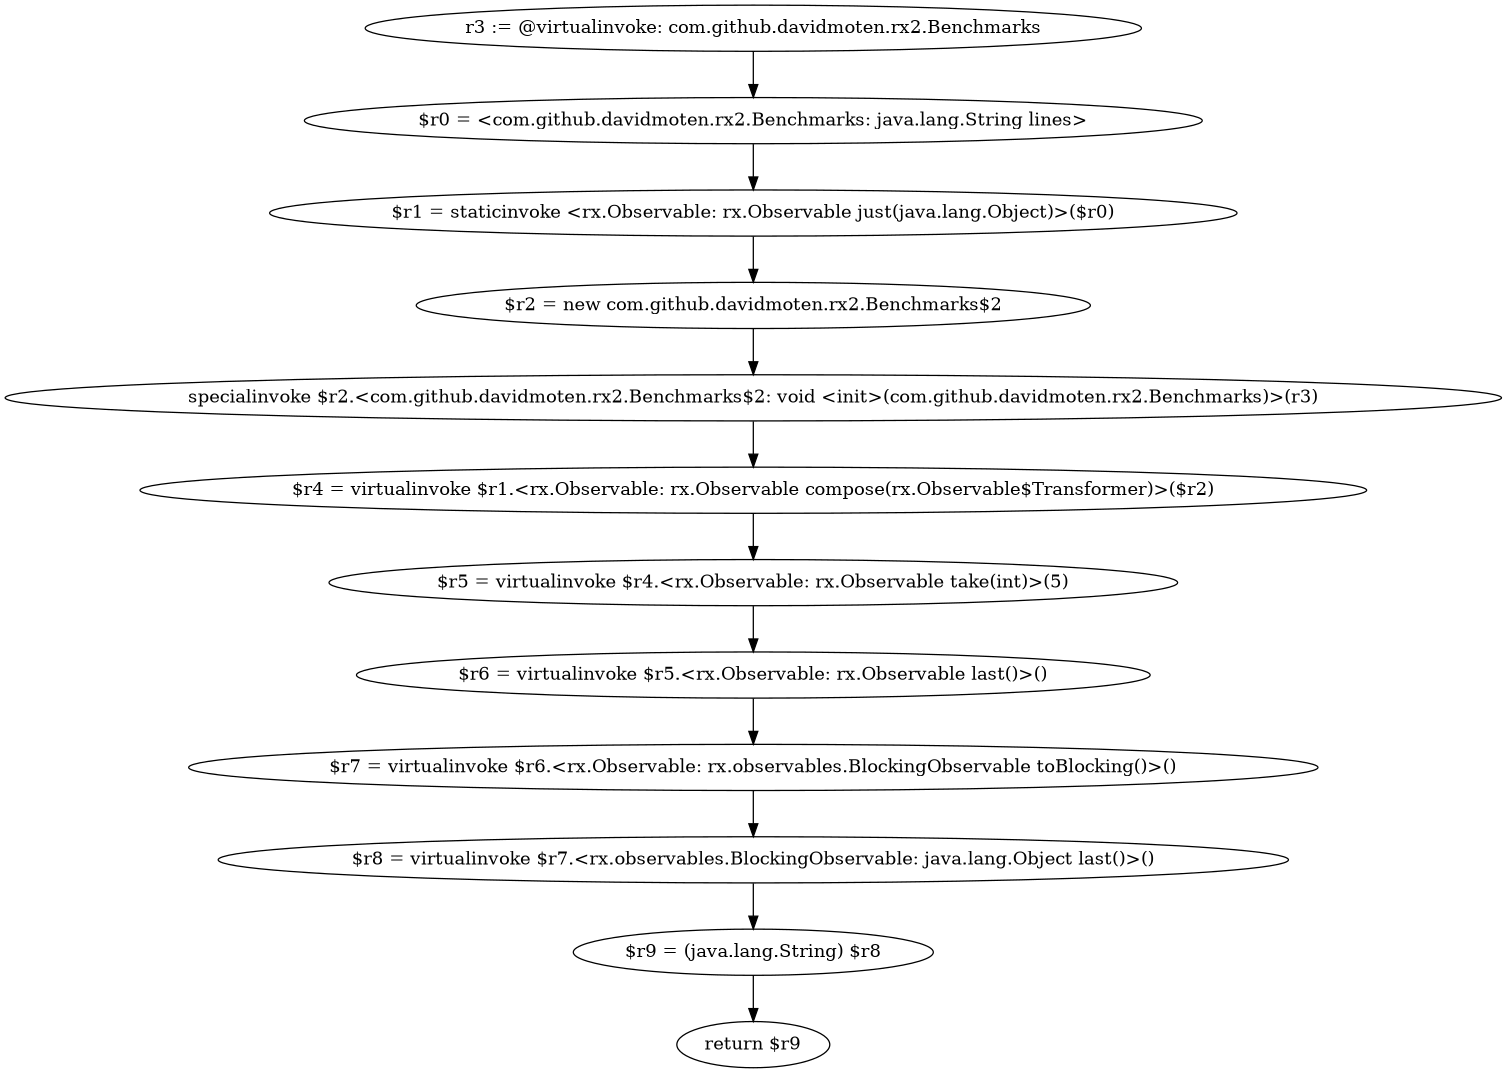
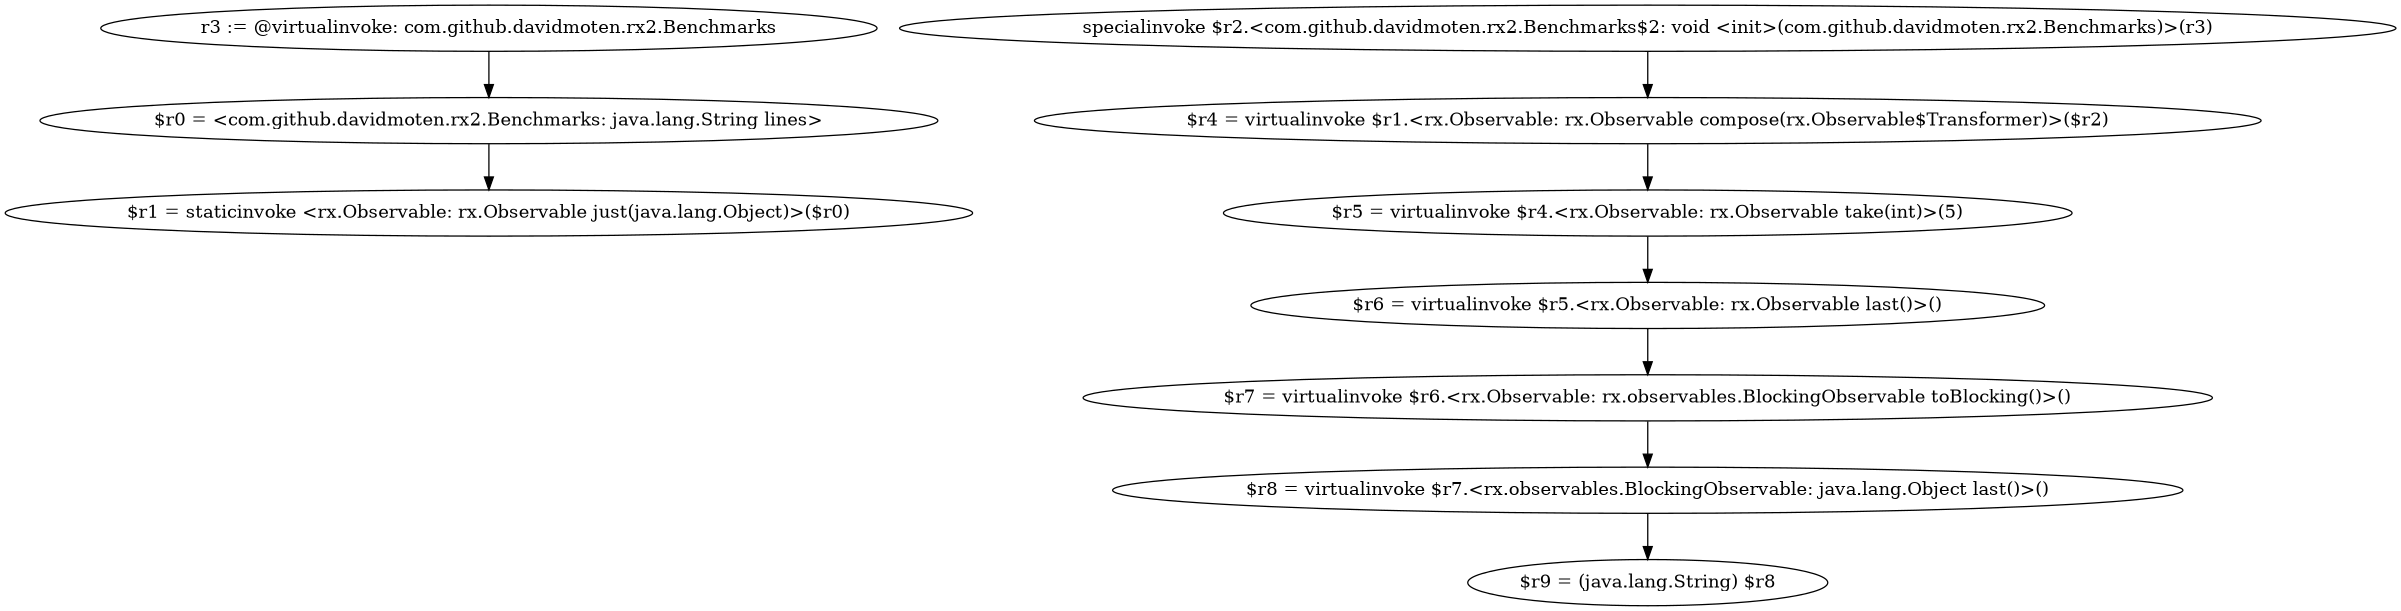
node "$r2 = new com.github.davidmoten.rx2.Benchmarks$2": removed
node "return $r9": removed
